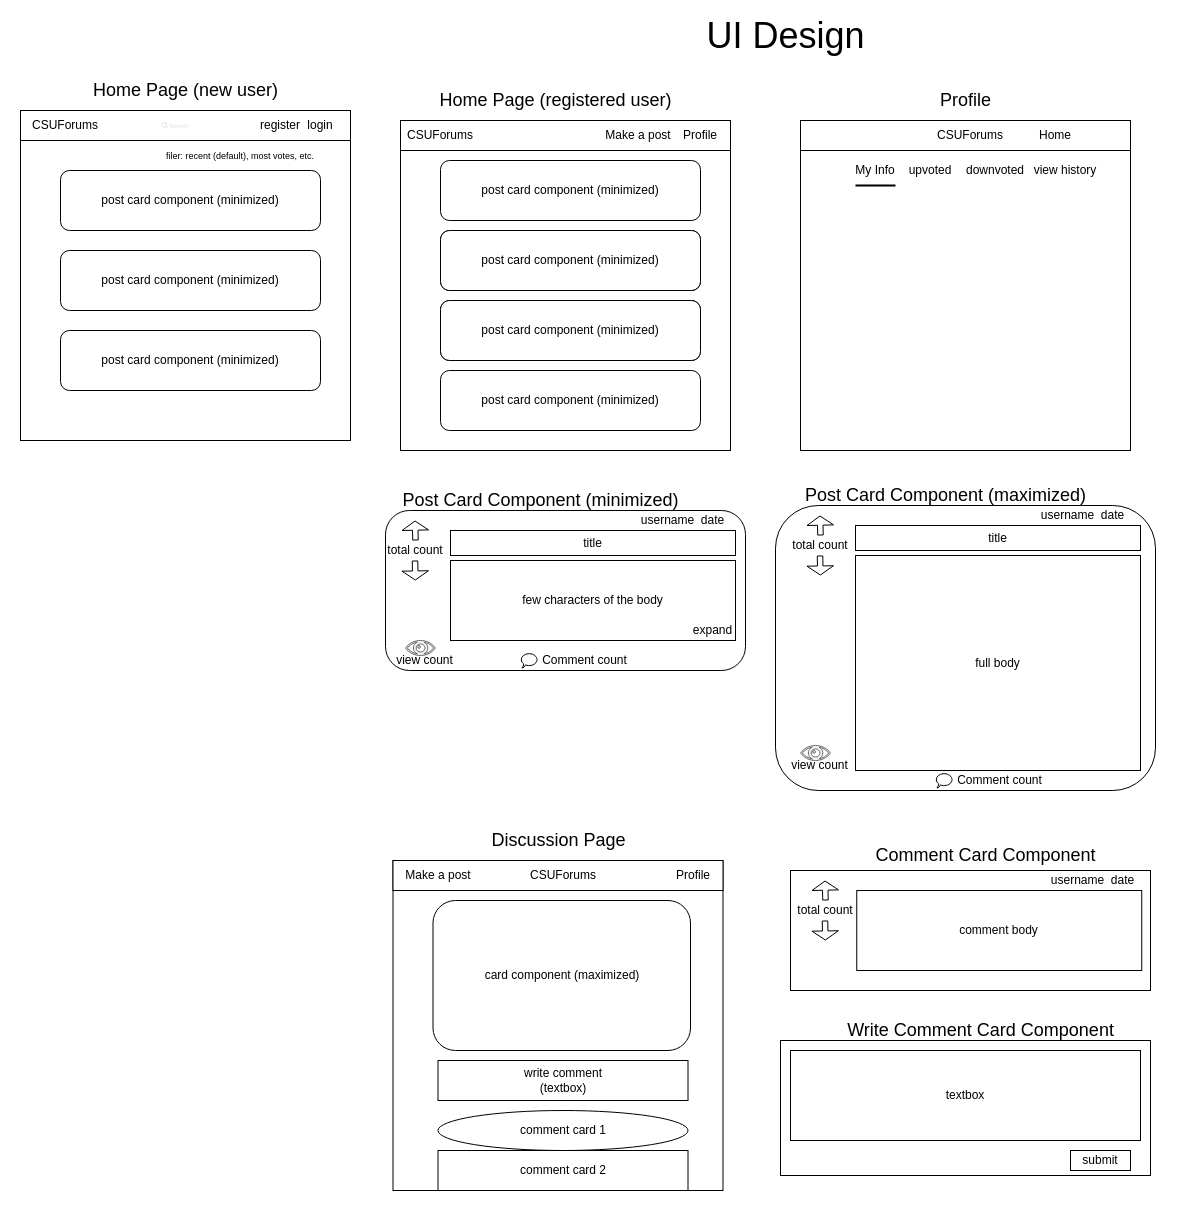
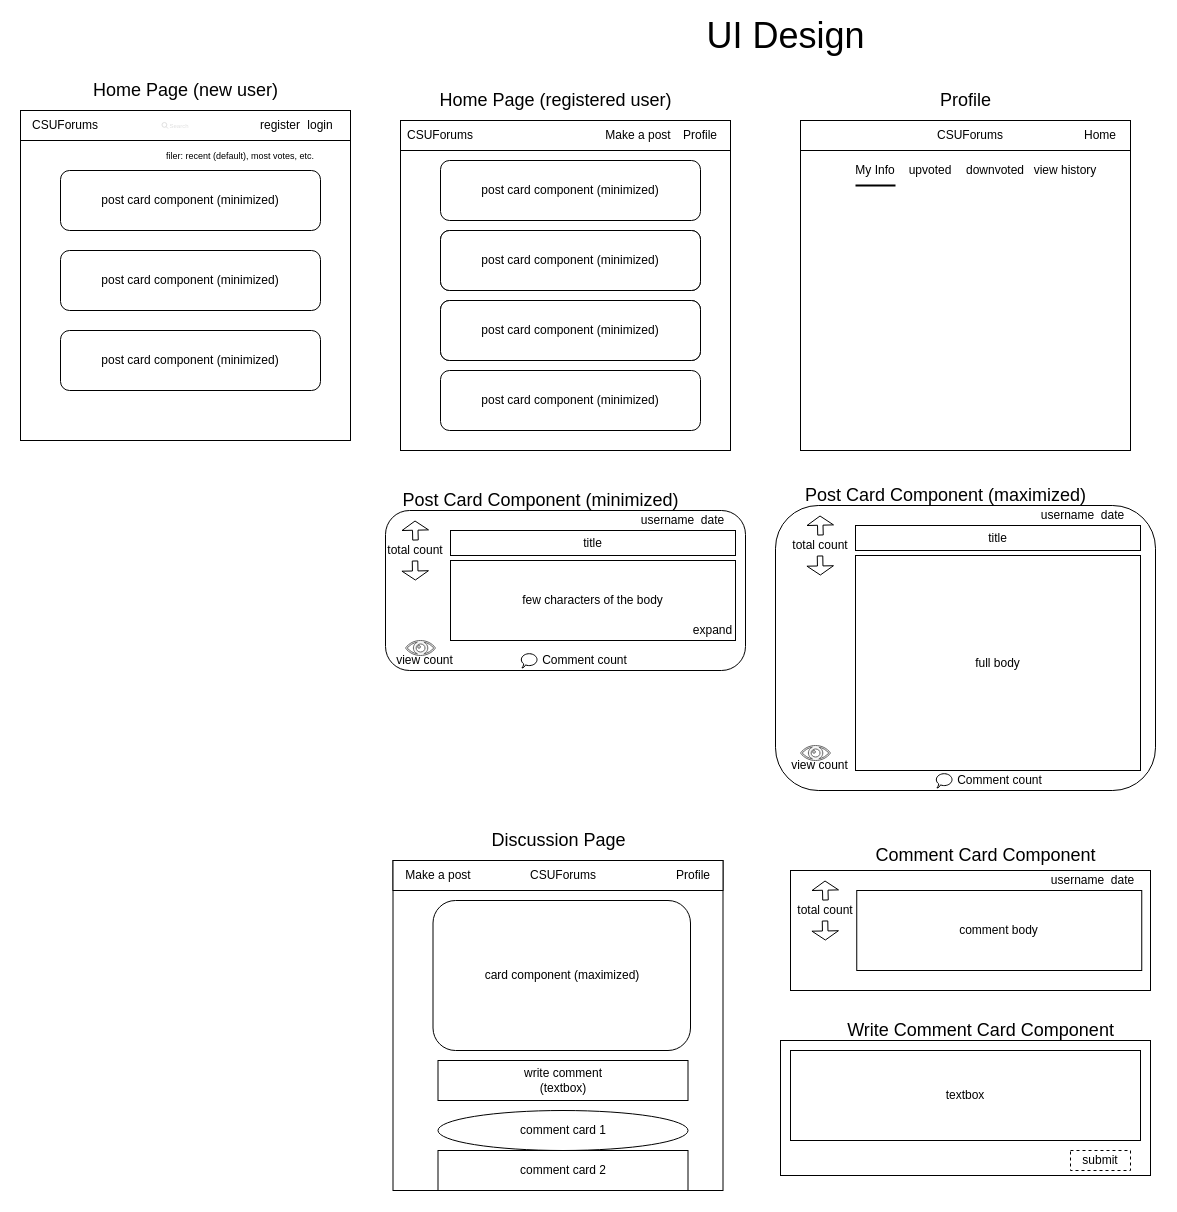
node "Home": moved (1056, 136) -> (1101, 136)
node "submit": style solid -> dashed
